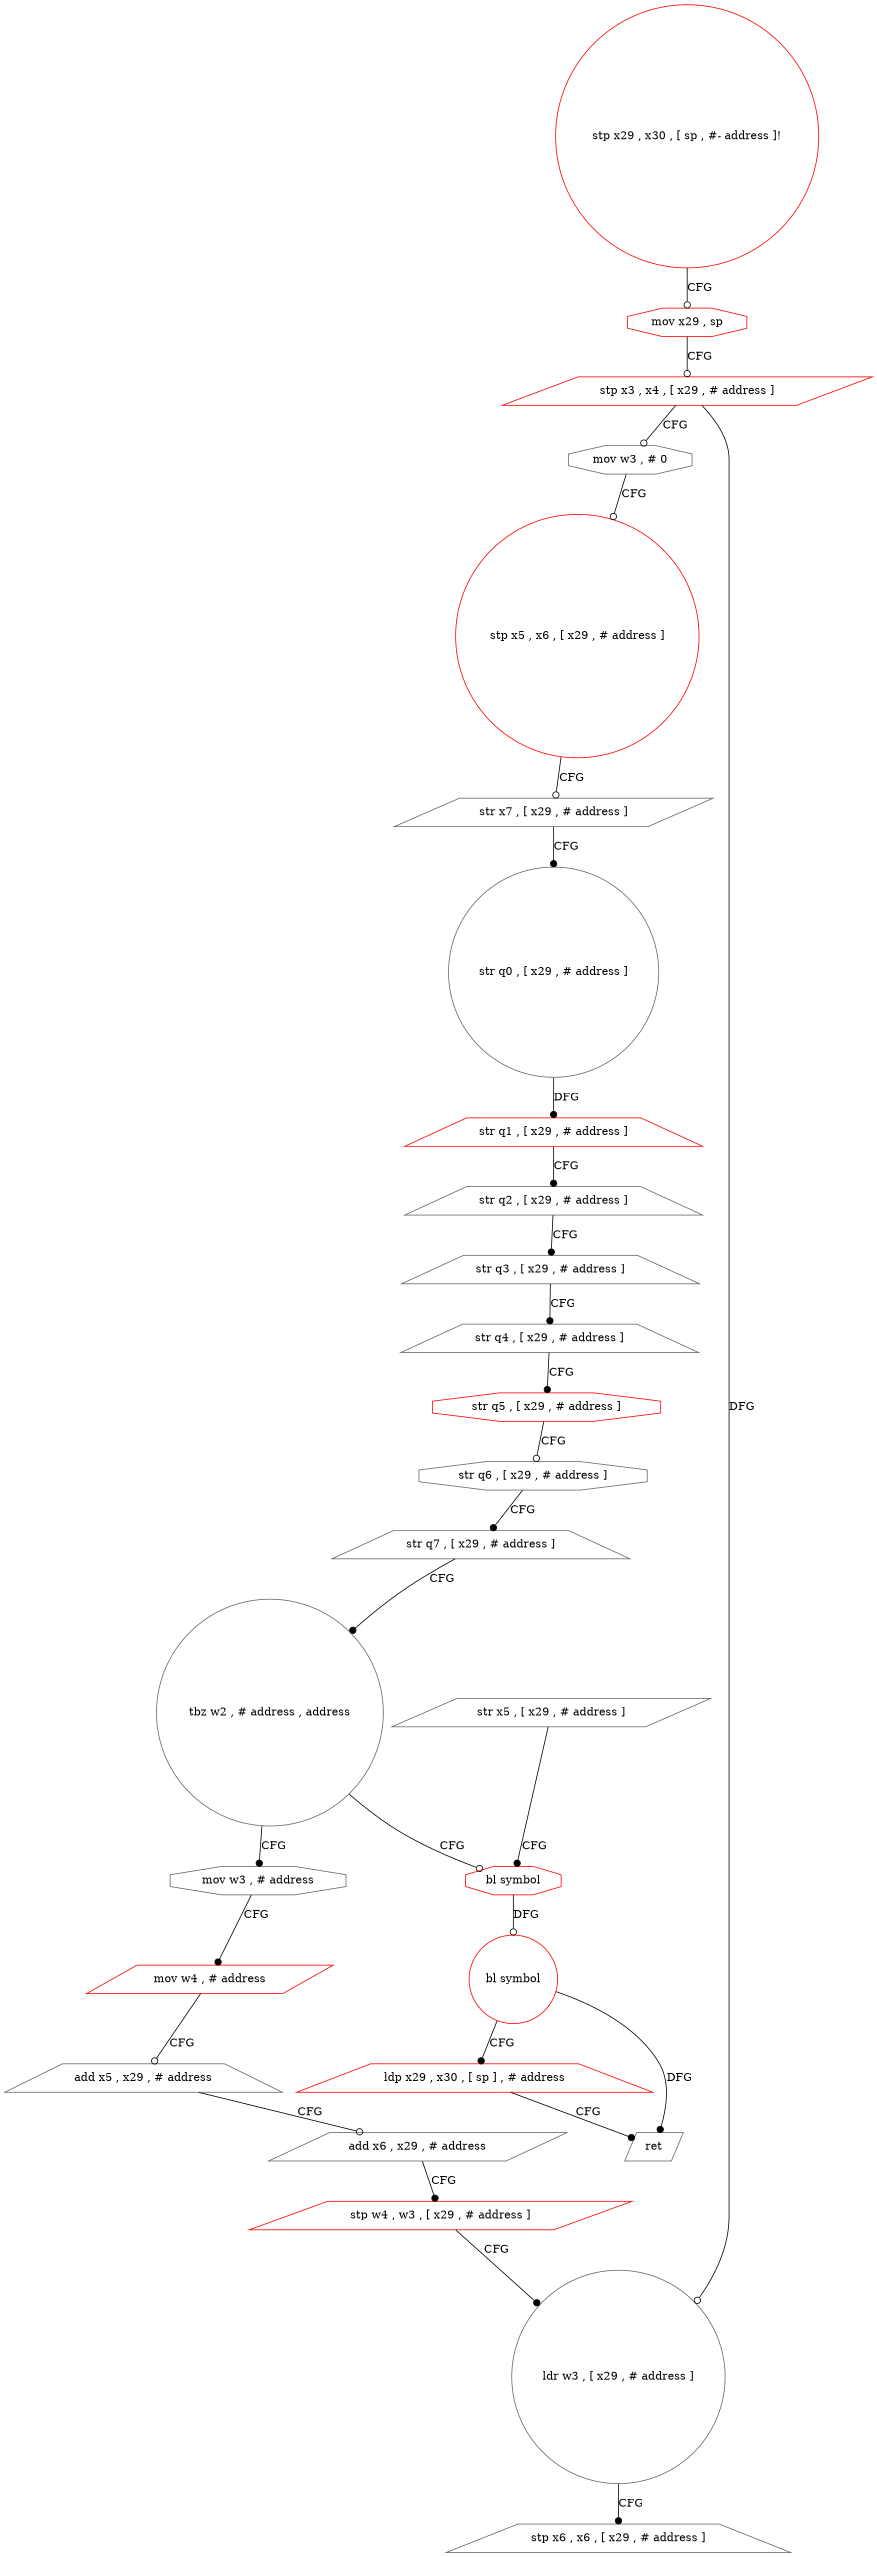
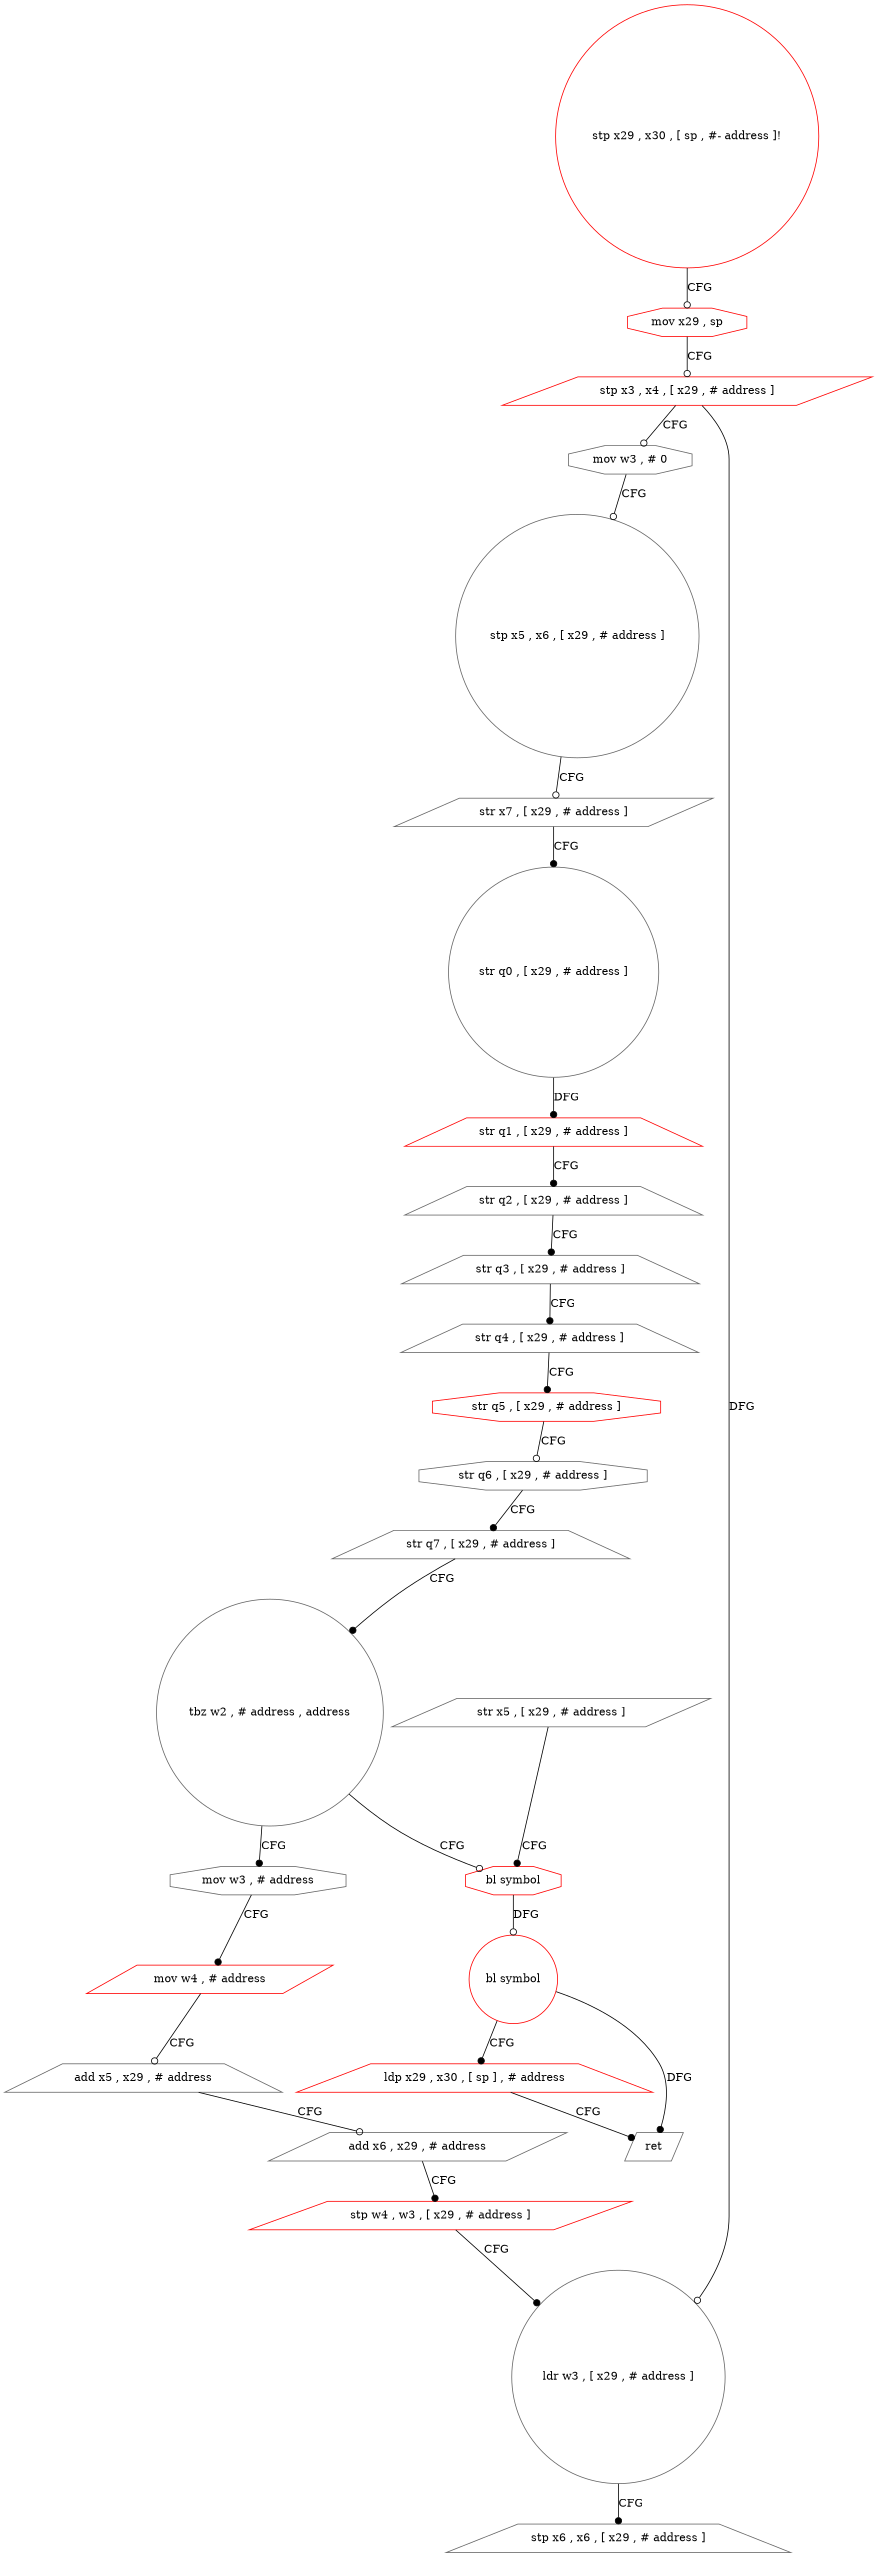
node "stp x5 , x6 , [ x29 , # address ]": color red -> gray40
